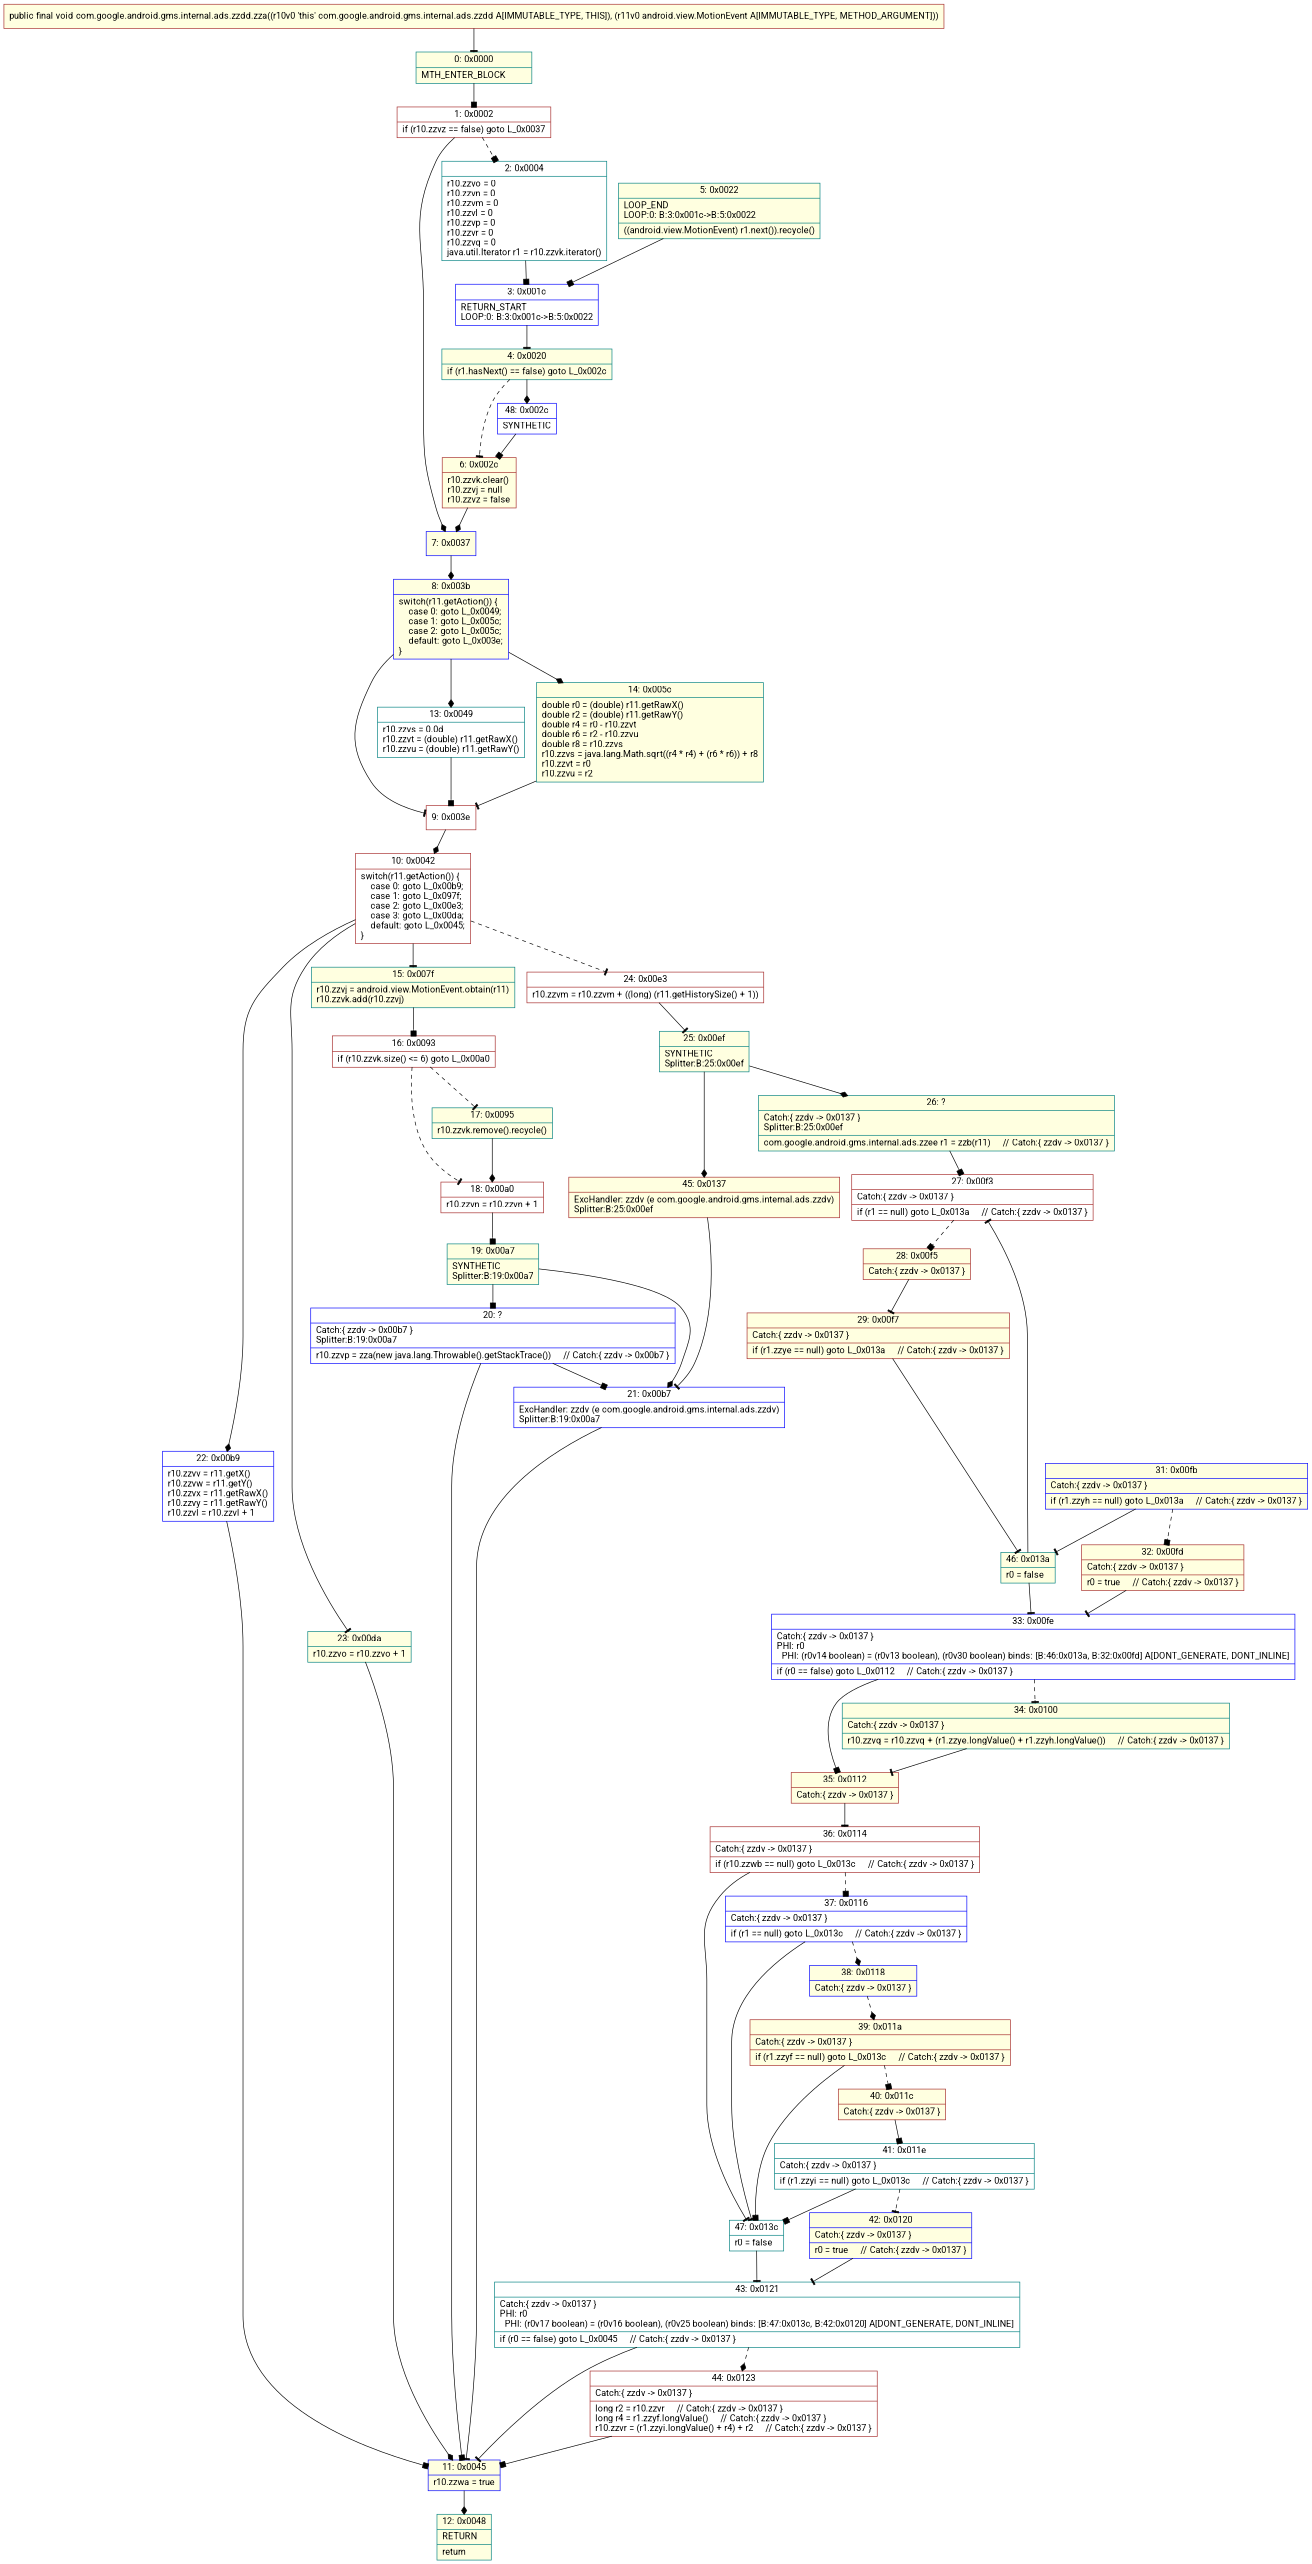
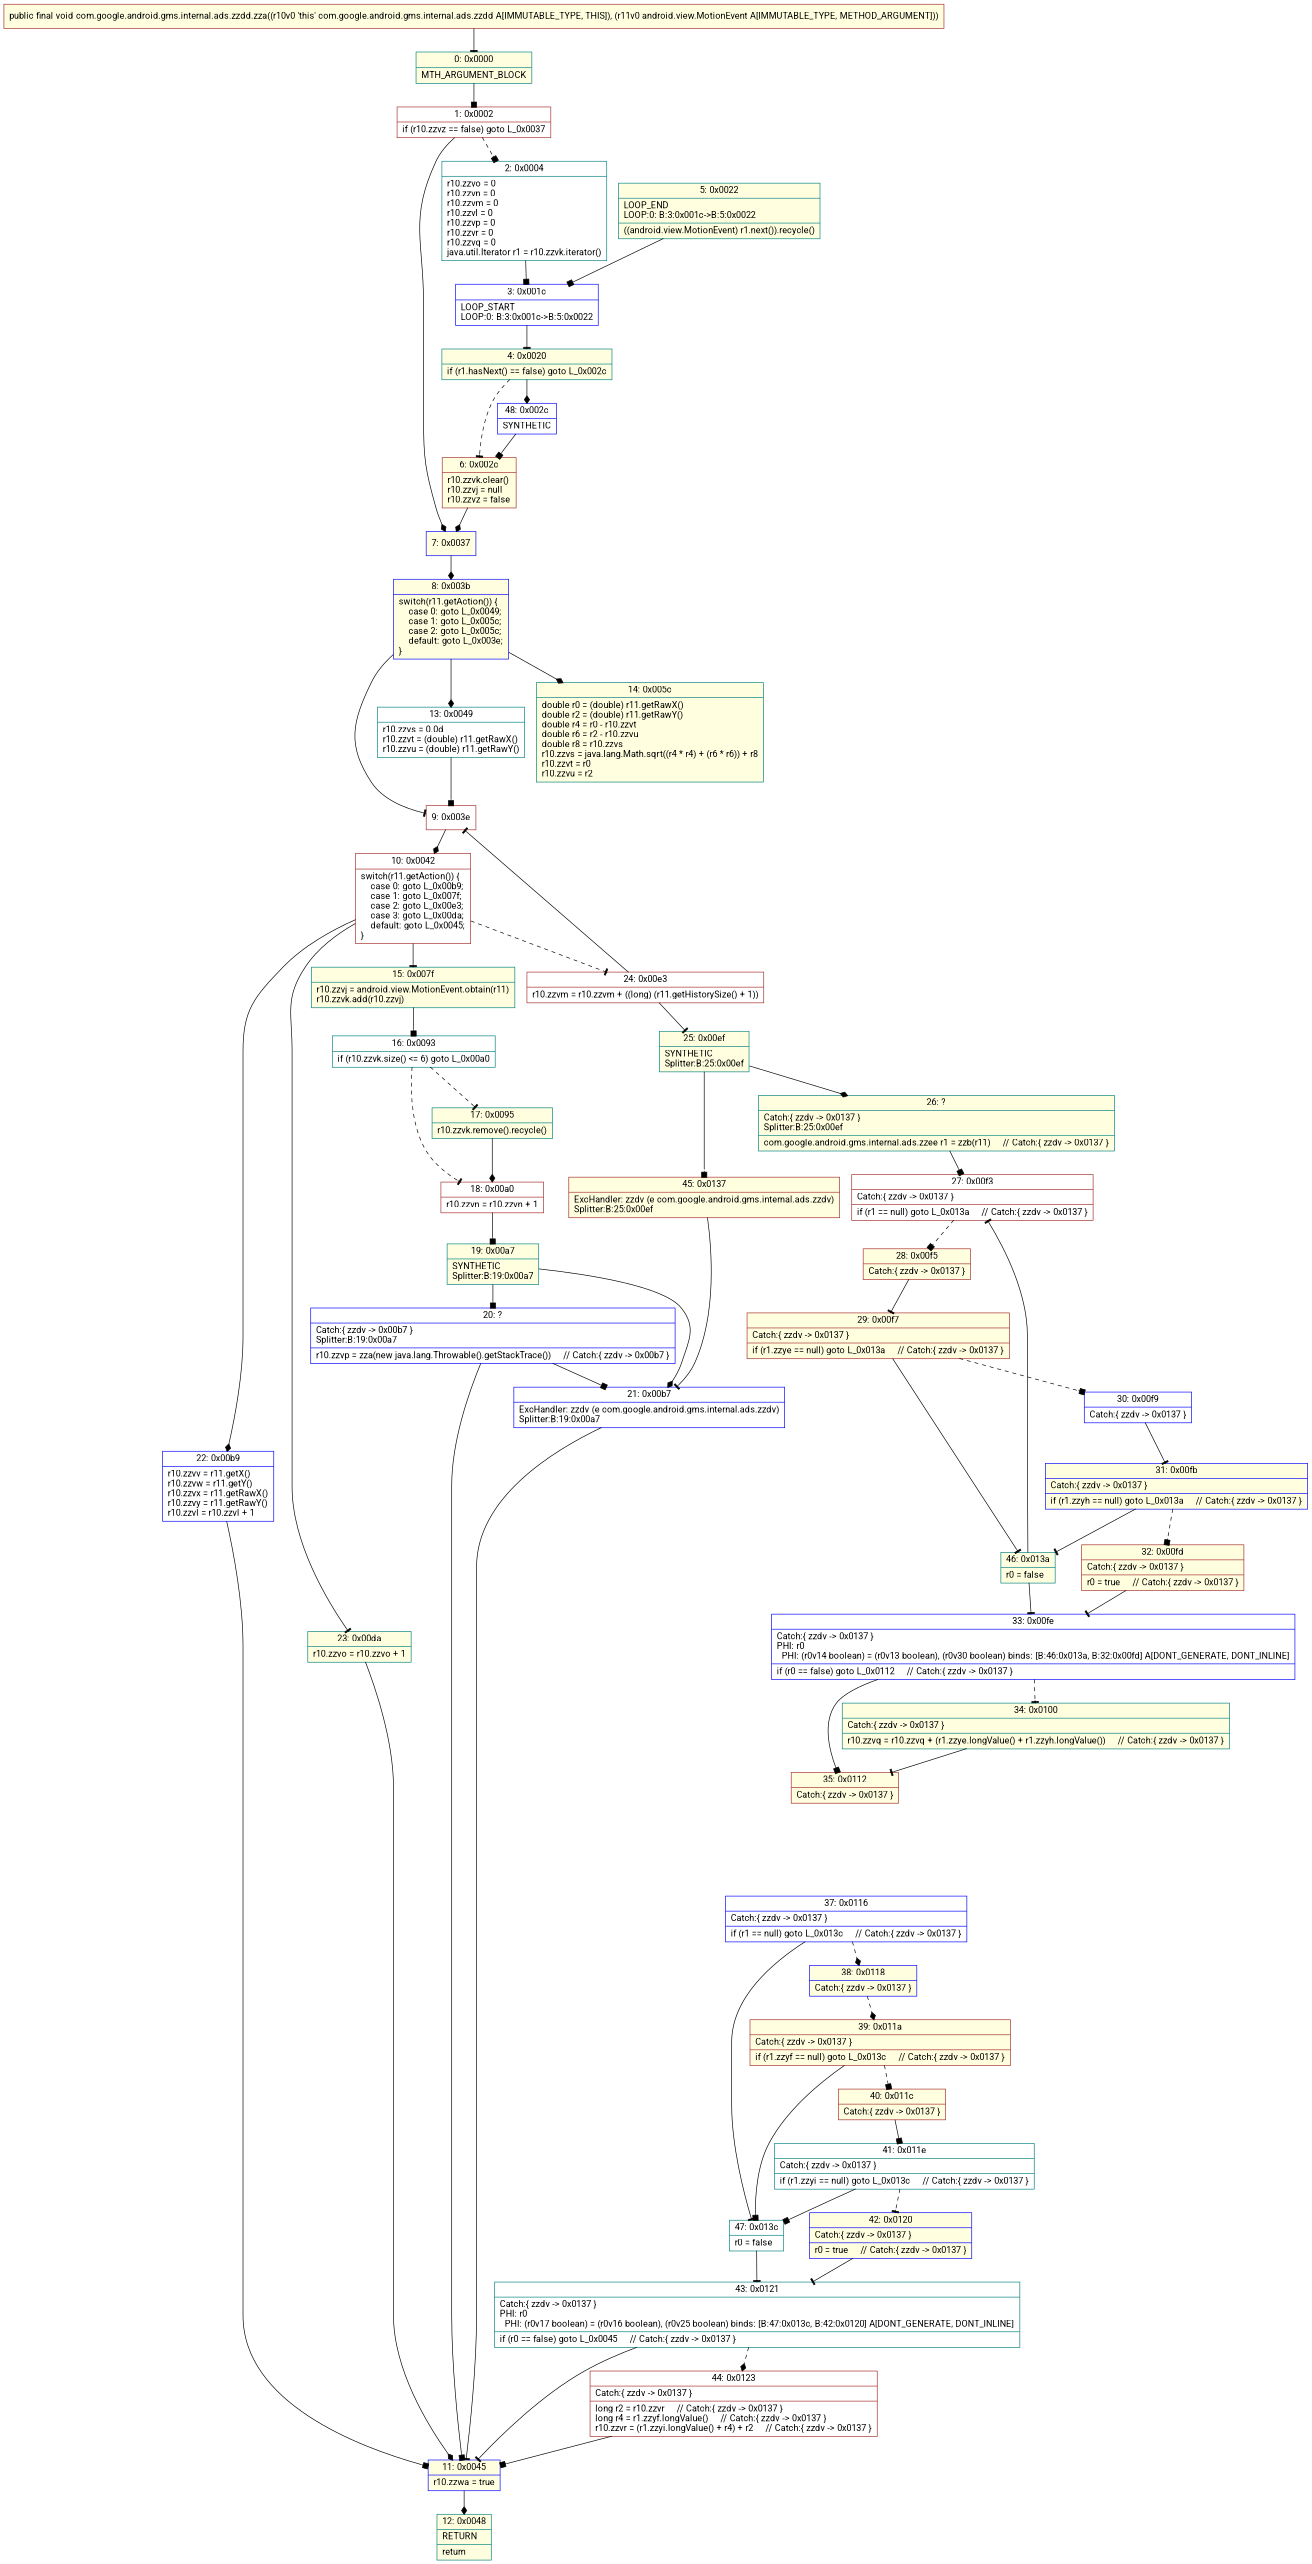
node "0: 0x0000": text "MTH_ENTER_BLOCK" -> "MTH_ARGUMENT_BLOCK"
node "3: 0x001c": text "RETURN_START" -> "LOOP_START"
edge "14: 0x005c" -> "9: 0x003e": now "24: 0x00e3" -> "9: 0x003e"
node "10: 0x0042": text "case 1: goto L_0x097f;" -> "case 1: goto L_0x007f;"
node "16: 0x0093": color brown -> teal
edge "25: 0x00ef" -> "45: 0x0137": arrowhead diamond -> box
node "30: 0x00f9": added
node "36: 0x0114": removed
